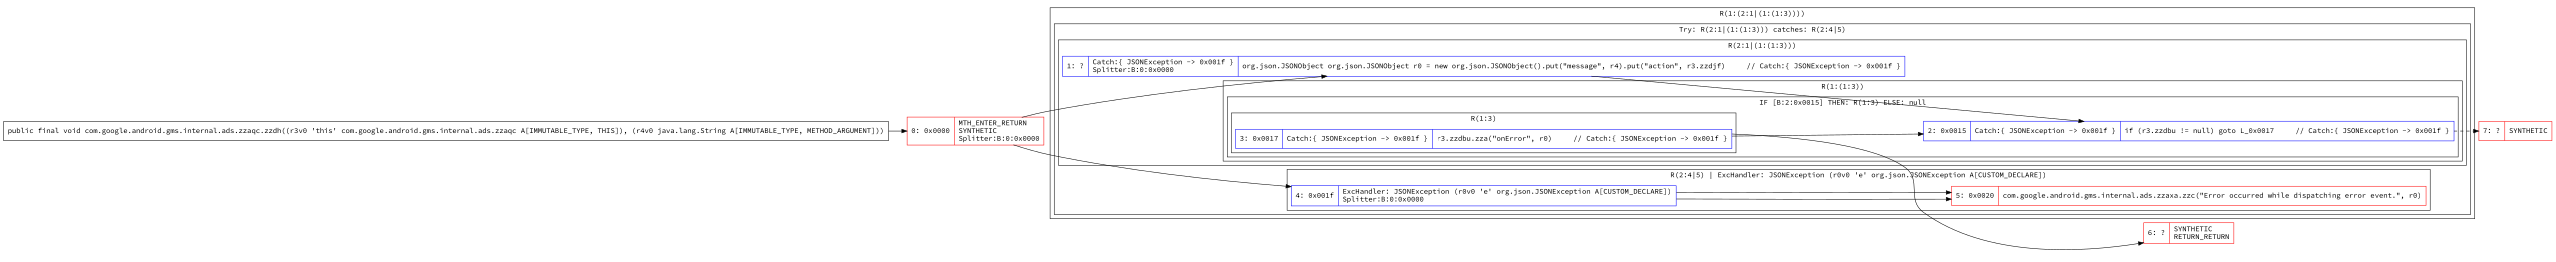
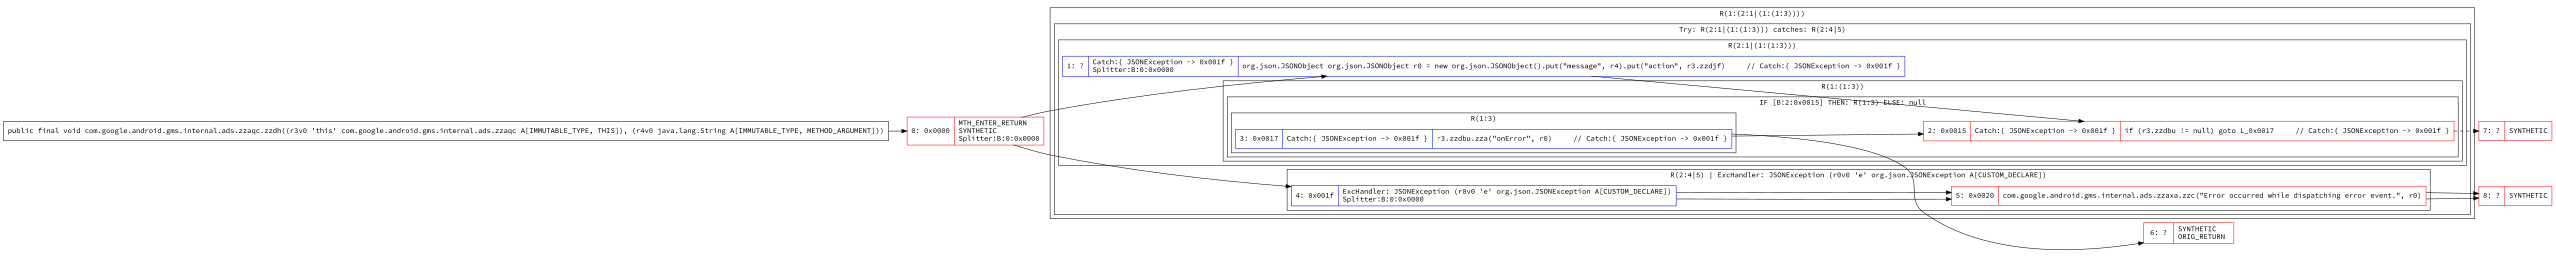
node "2: 0x0015": color blue -> red
node "8: ?": added
node "6: ?": text "RETURN_RETURN" -> "ORIG_RETURN"
